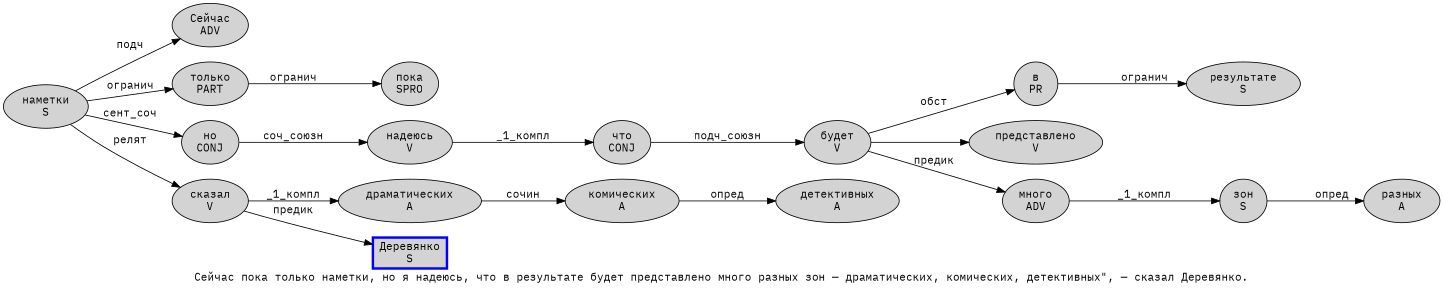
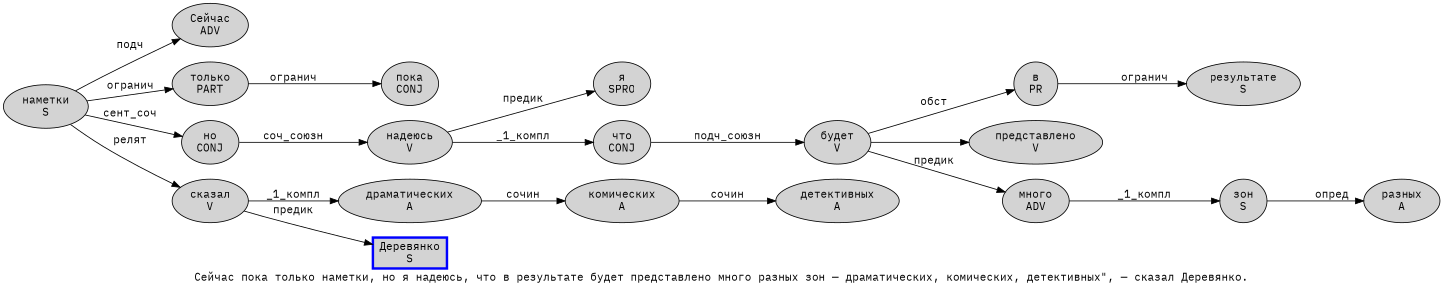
node "пока SPRO": label "пока SPRO" -> "пока CONJ"
node "я SPRO": added
edge "комических A" -> "детективных A": label "опред" -> "сочин"
